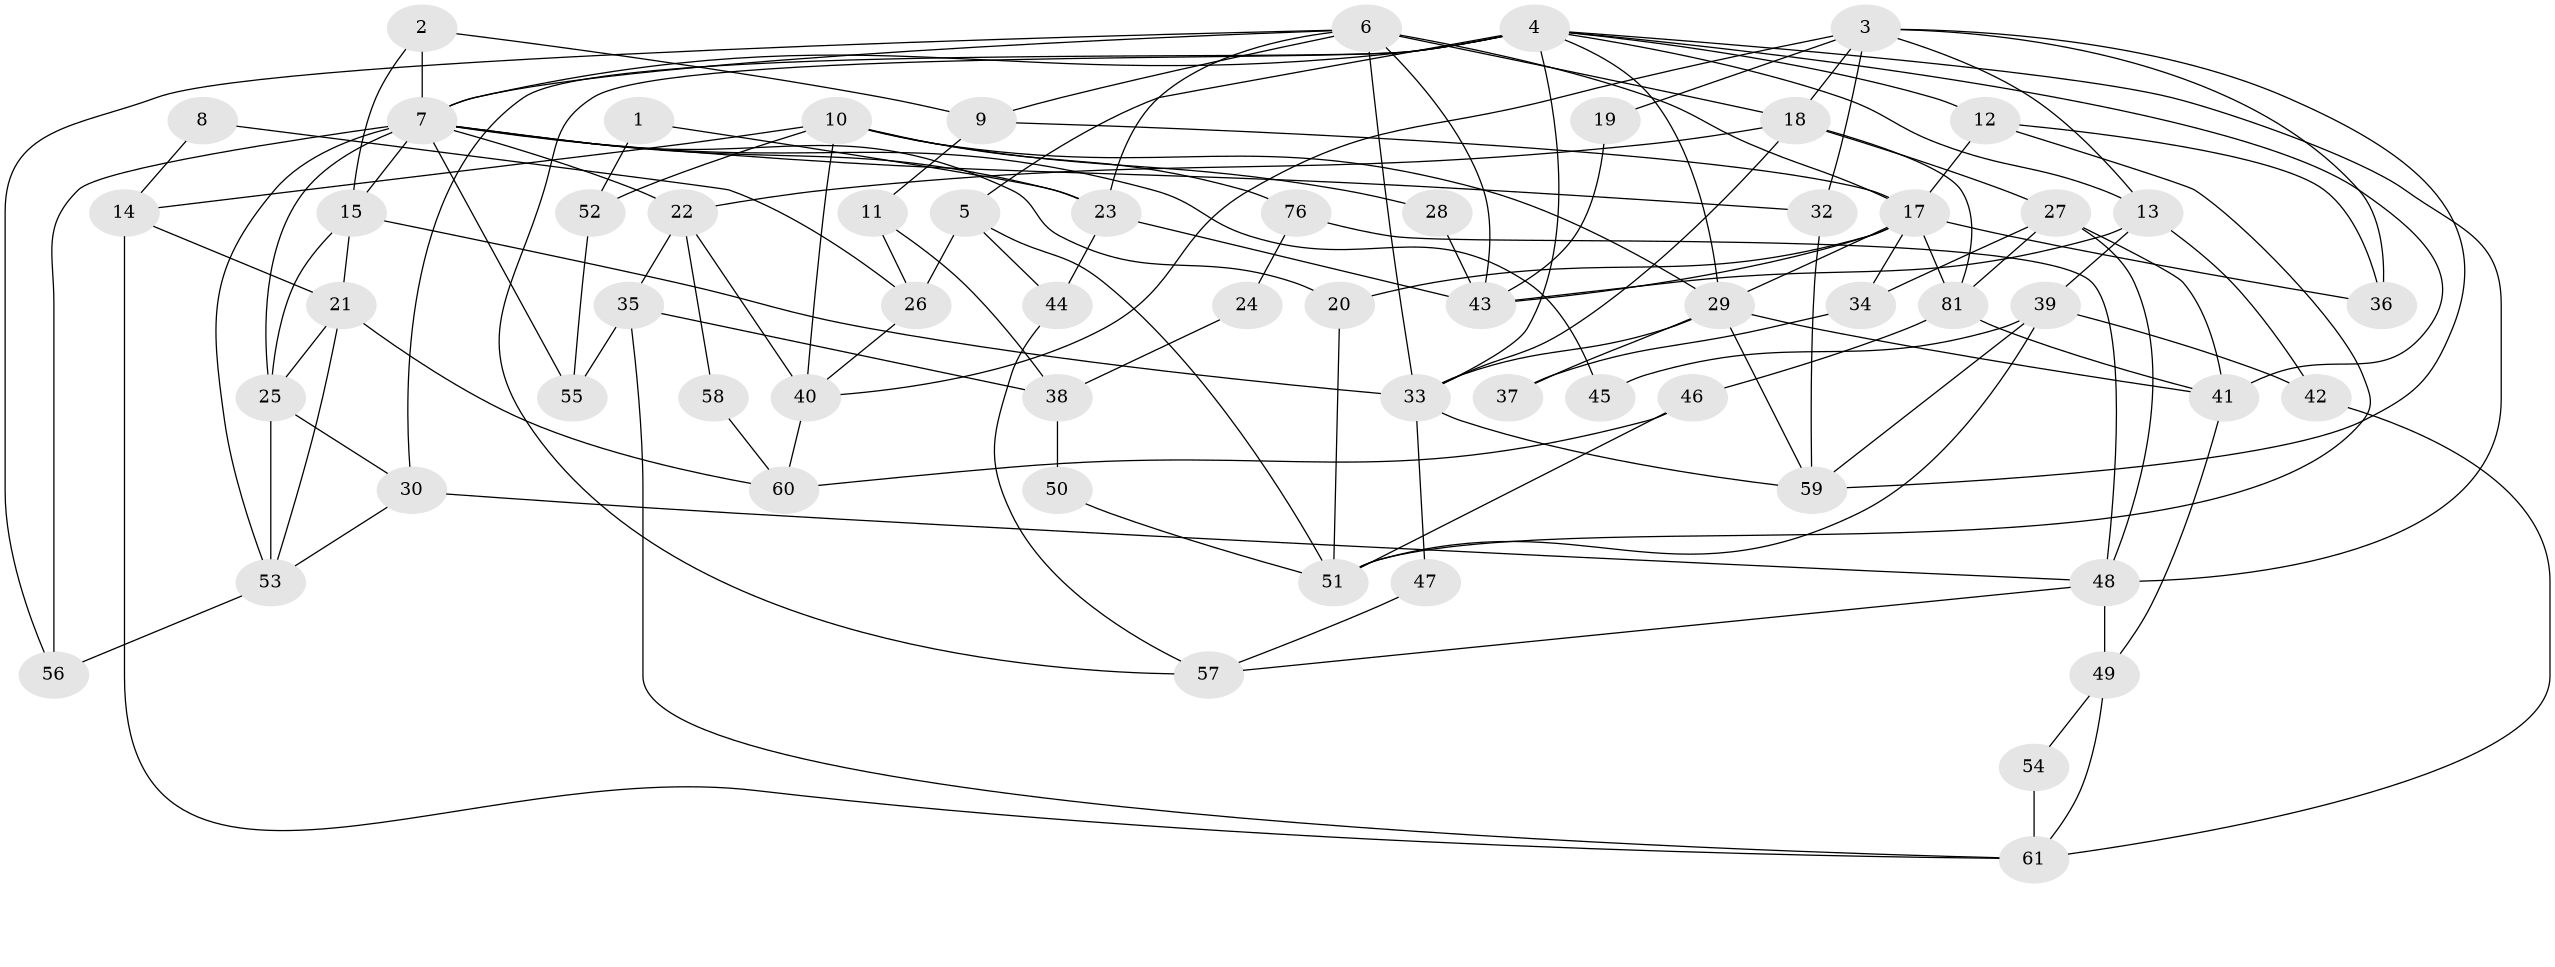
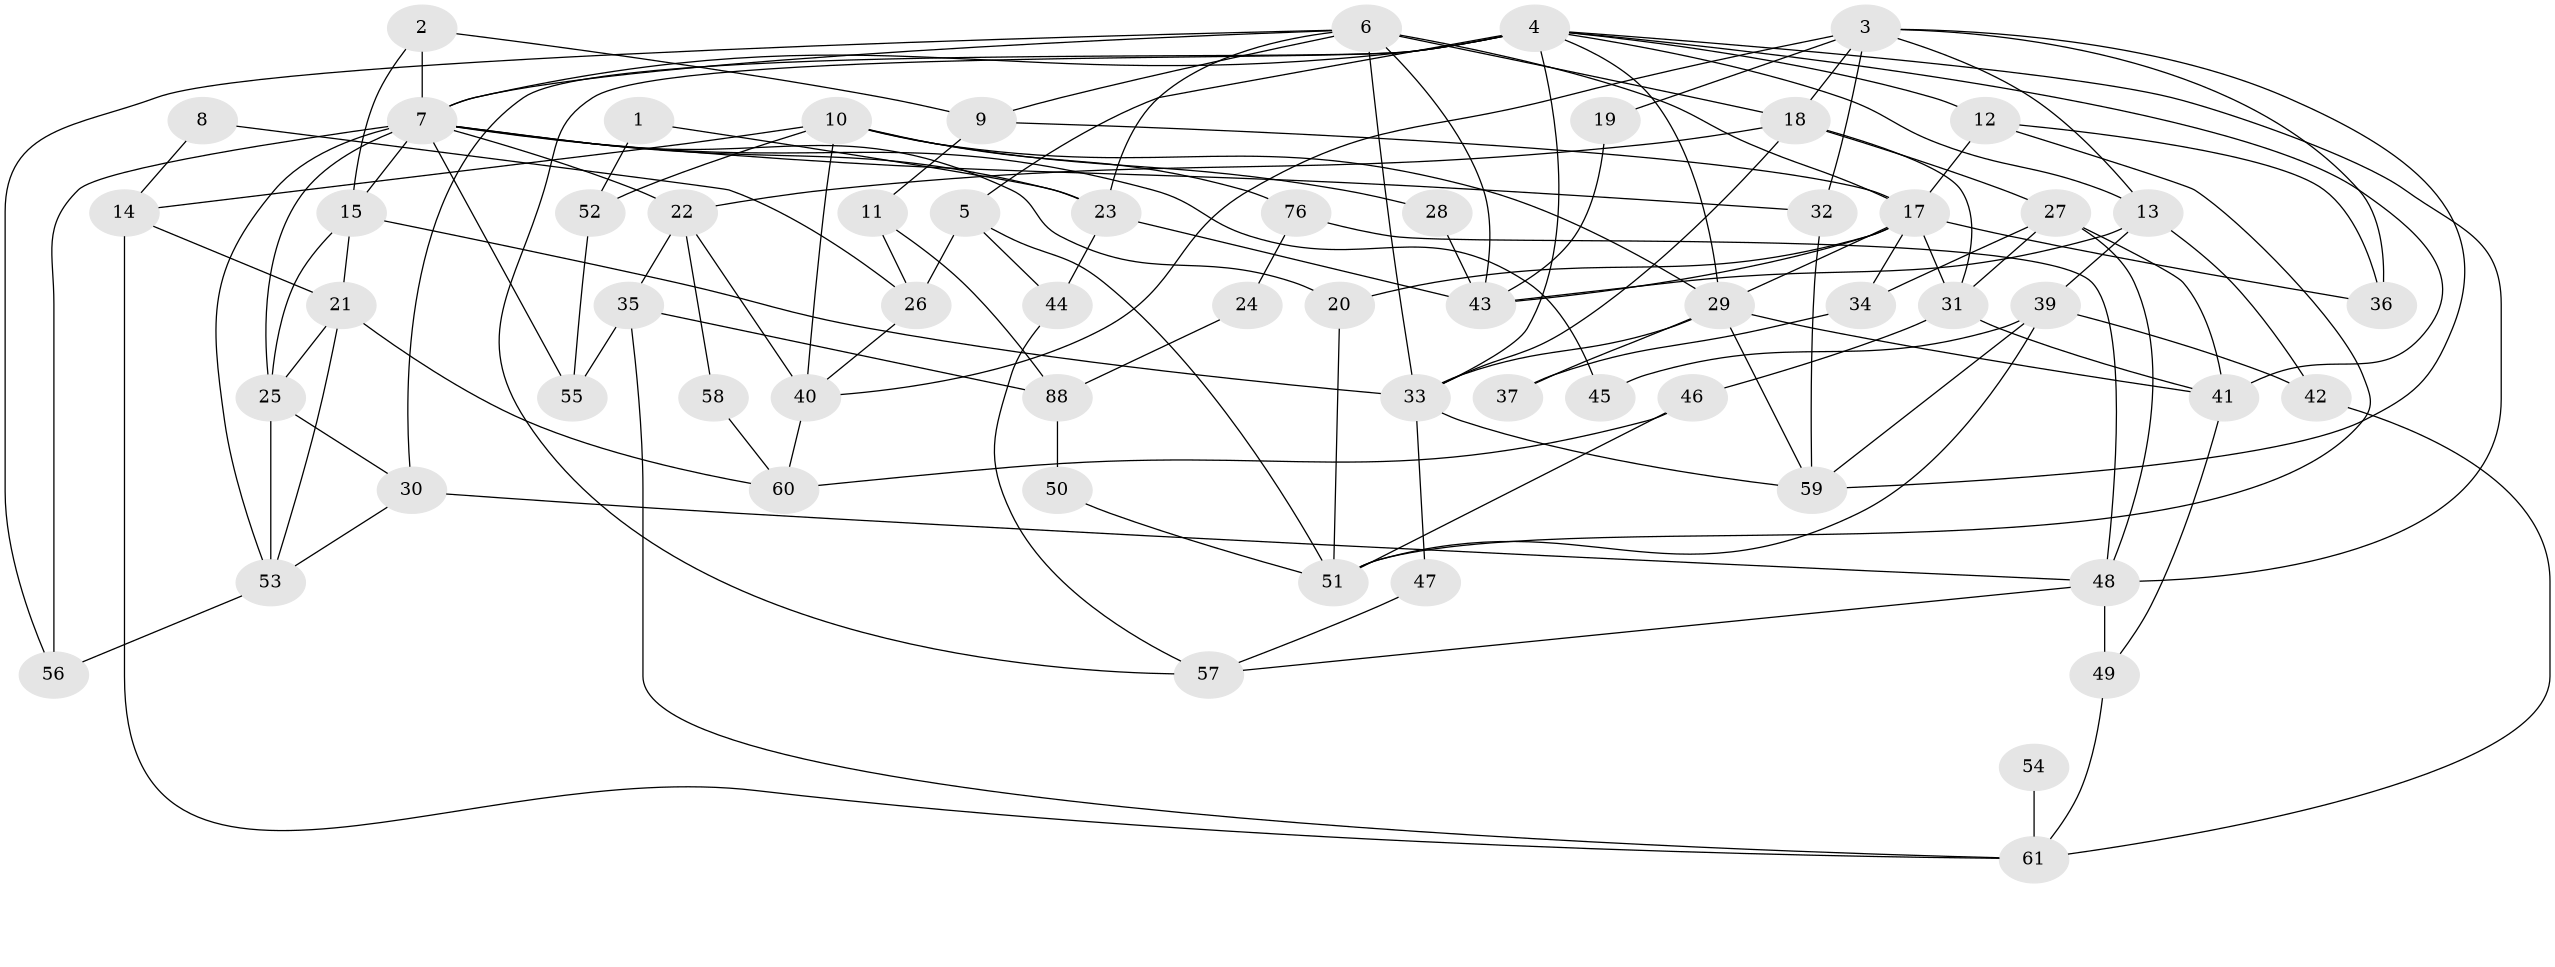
node "81": label "81" -> "31"
node "38": label "38" -> "88"
edge "49" -- "54": removed
